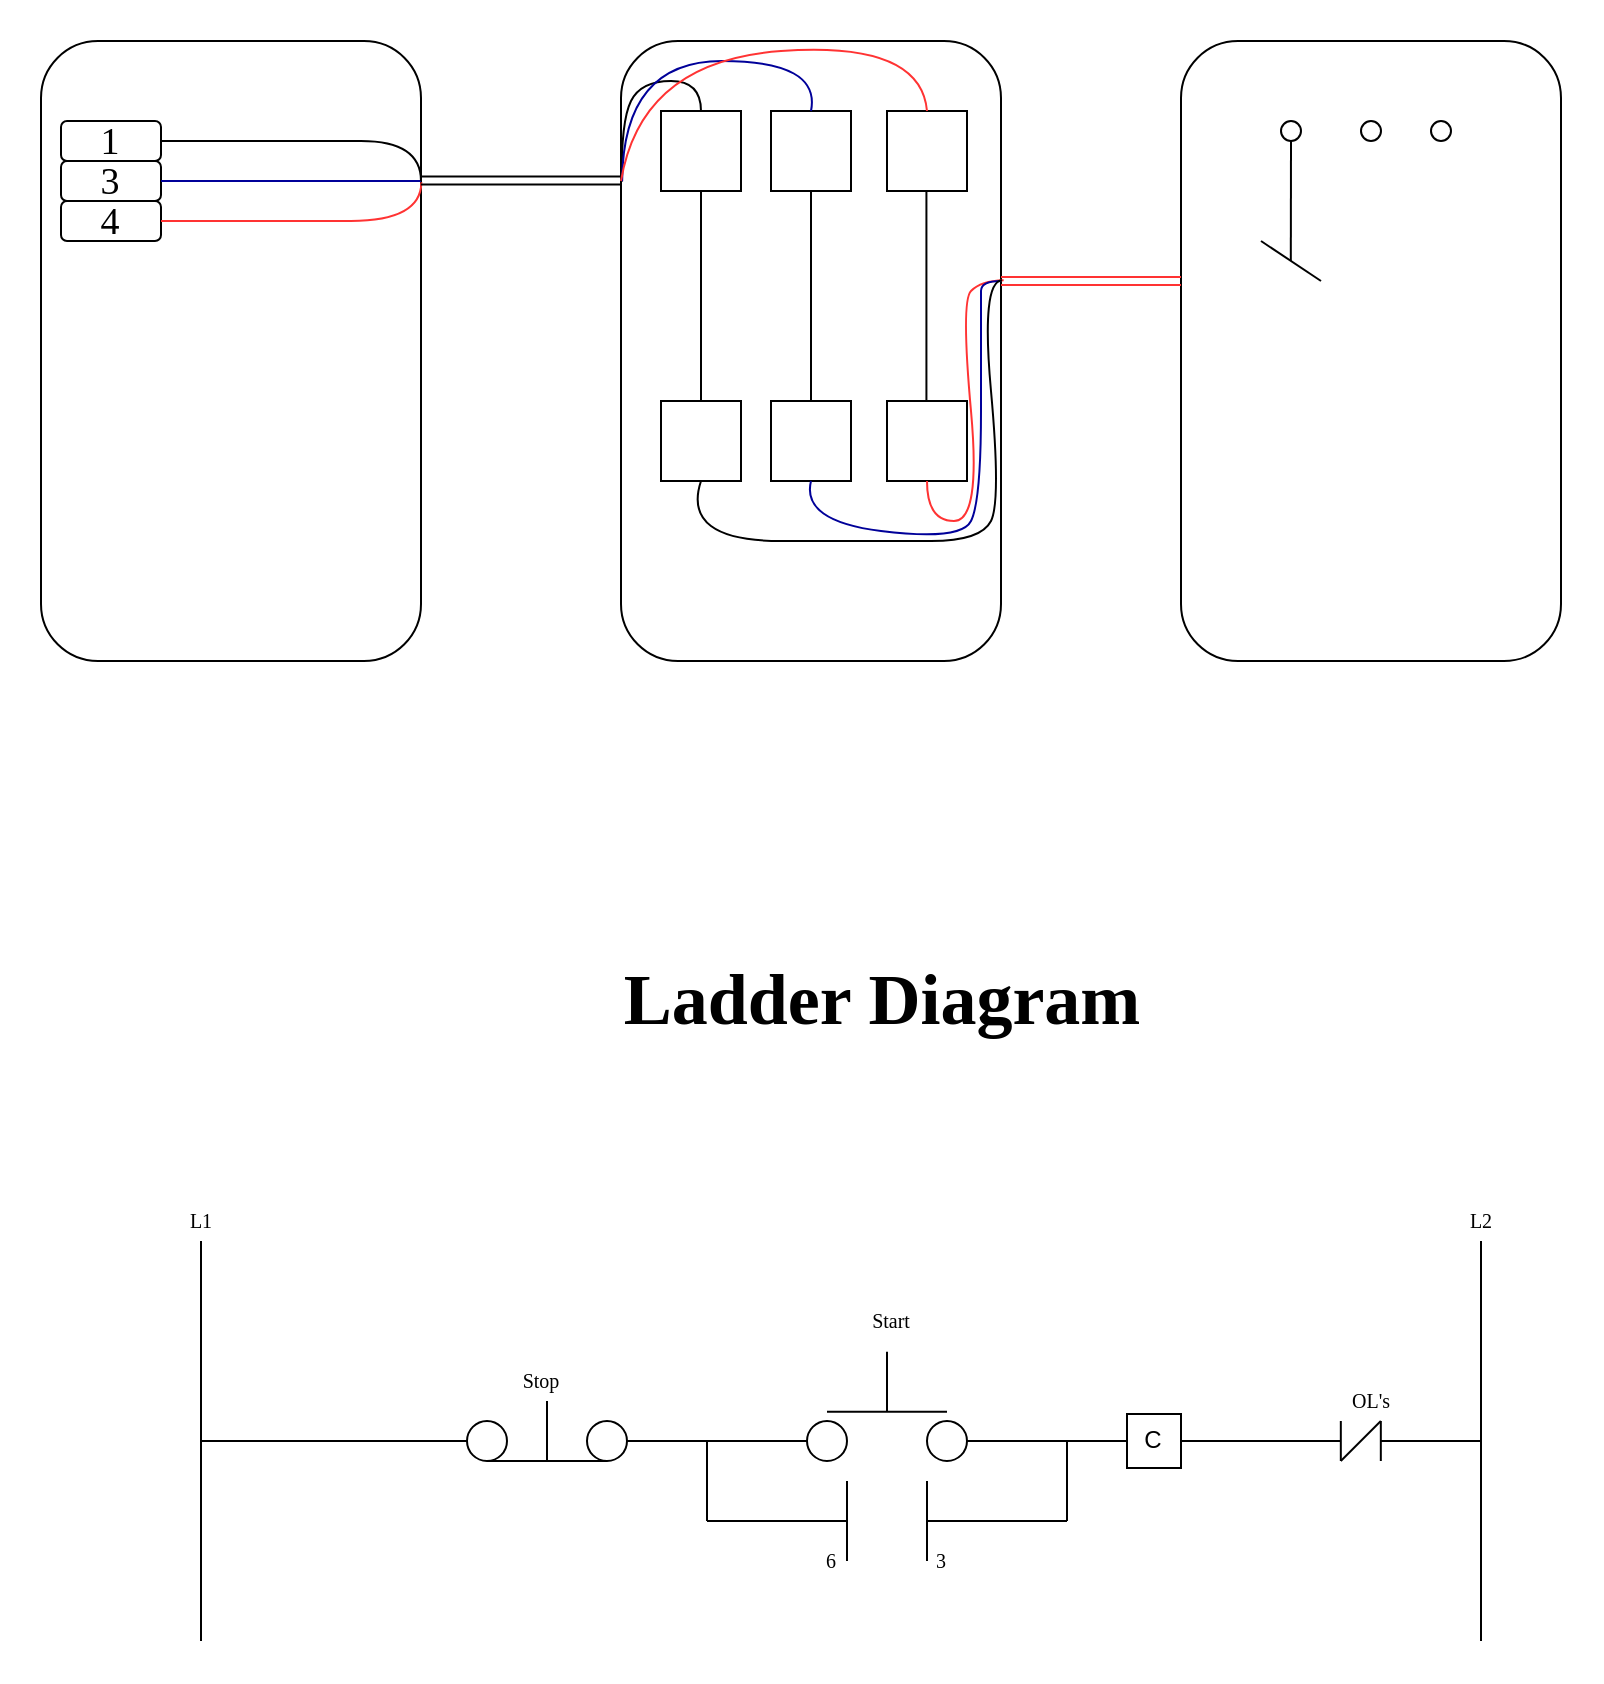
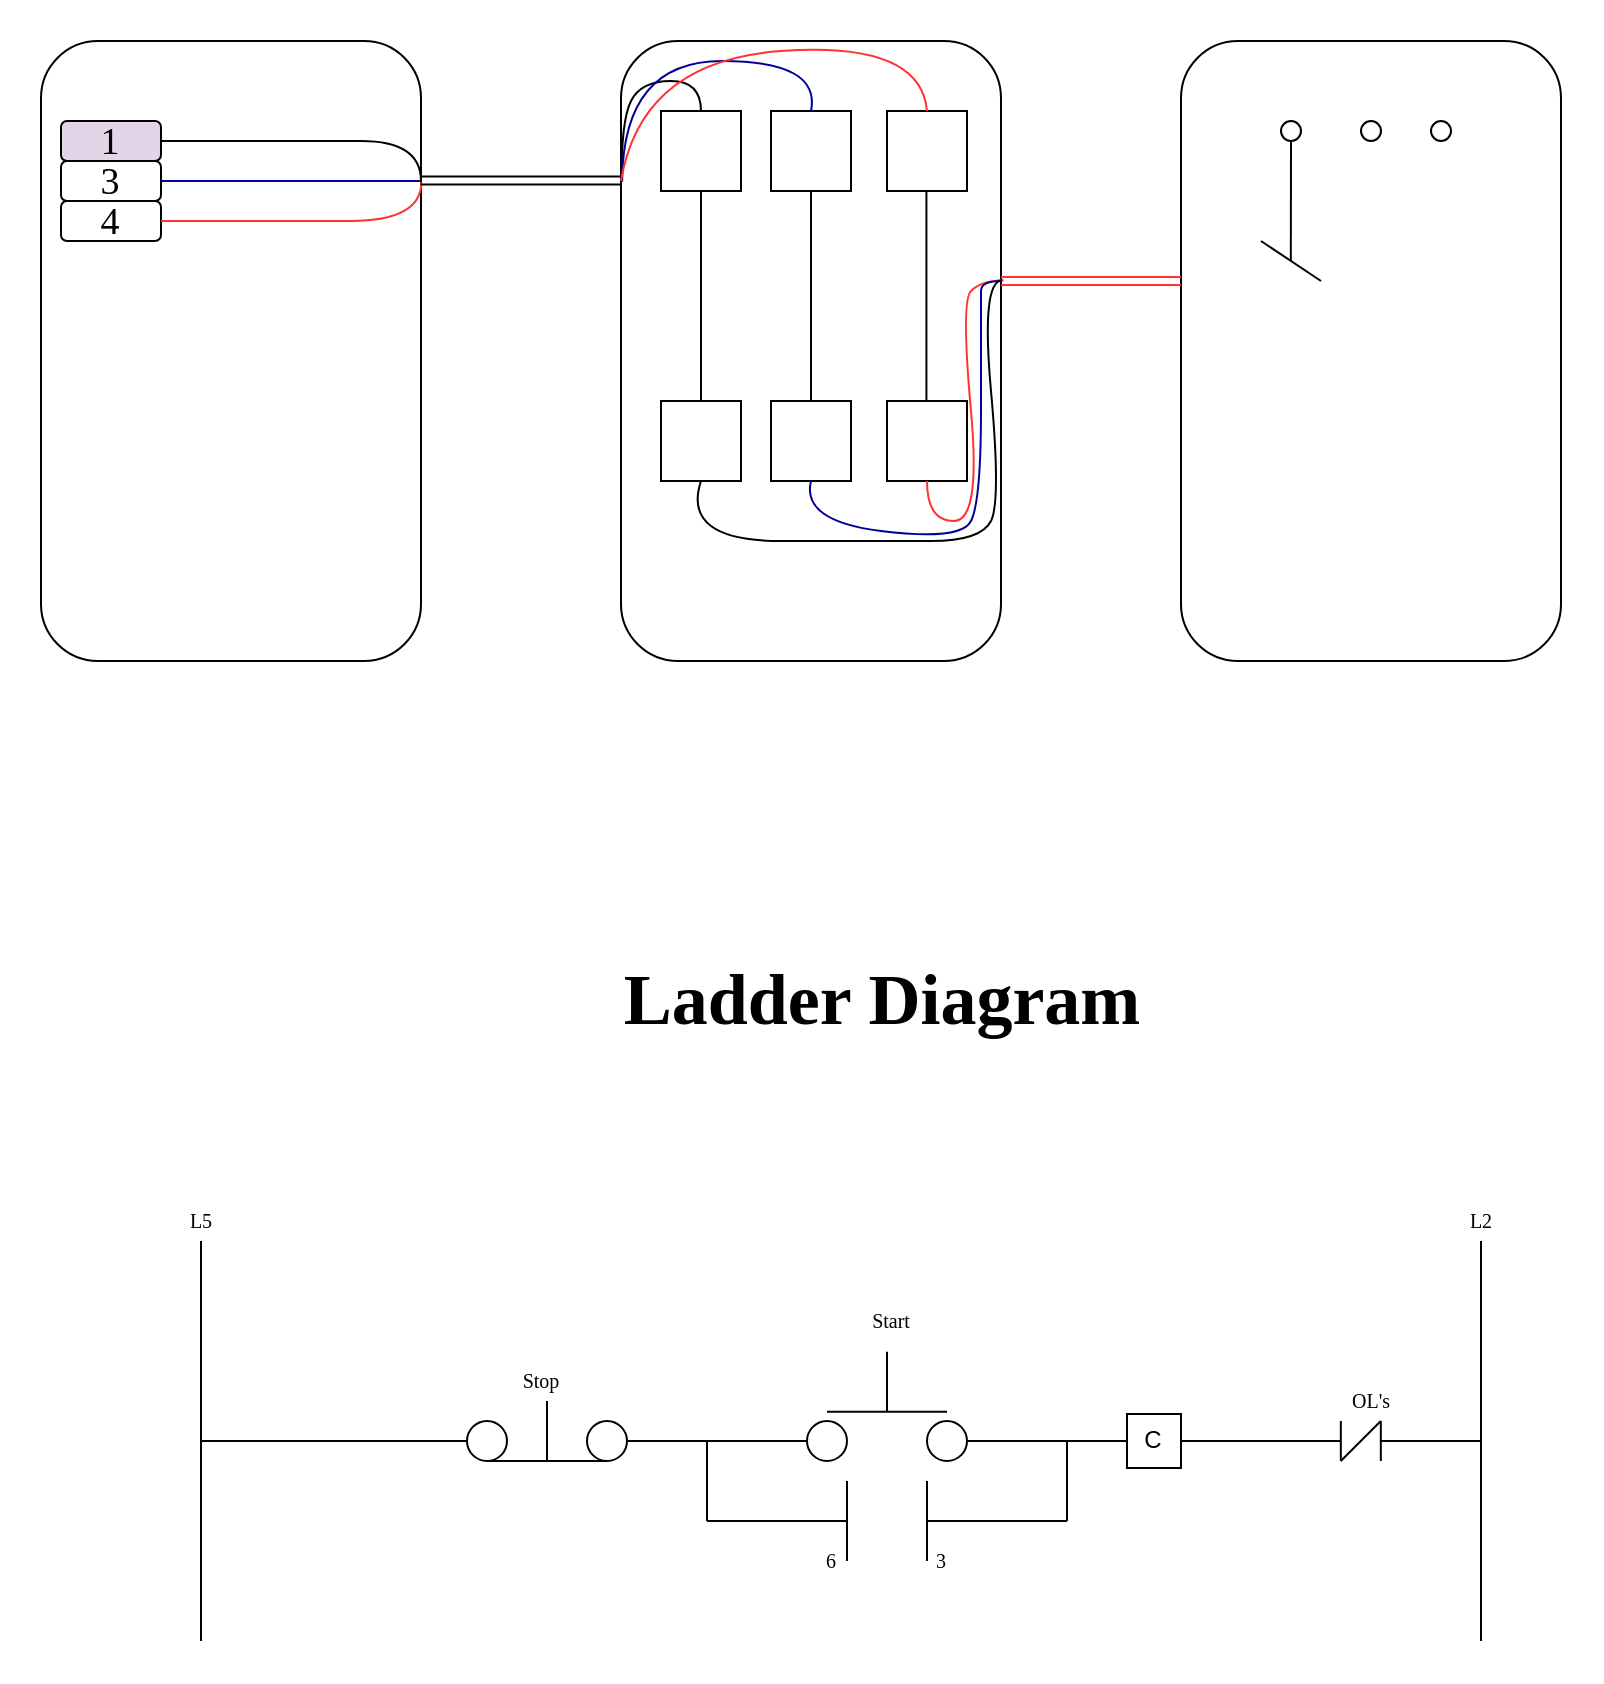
node "1": fillcolor #ffffff -> #e1d5e7
node "L1": label "L1" -> "L5"
